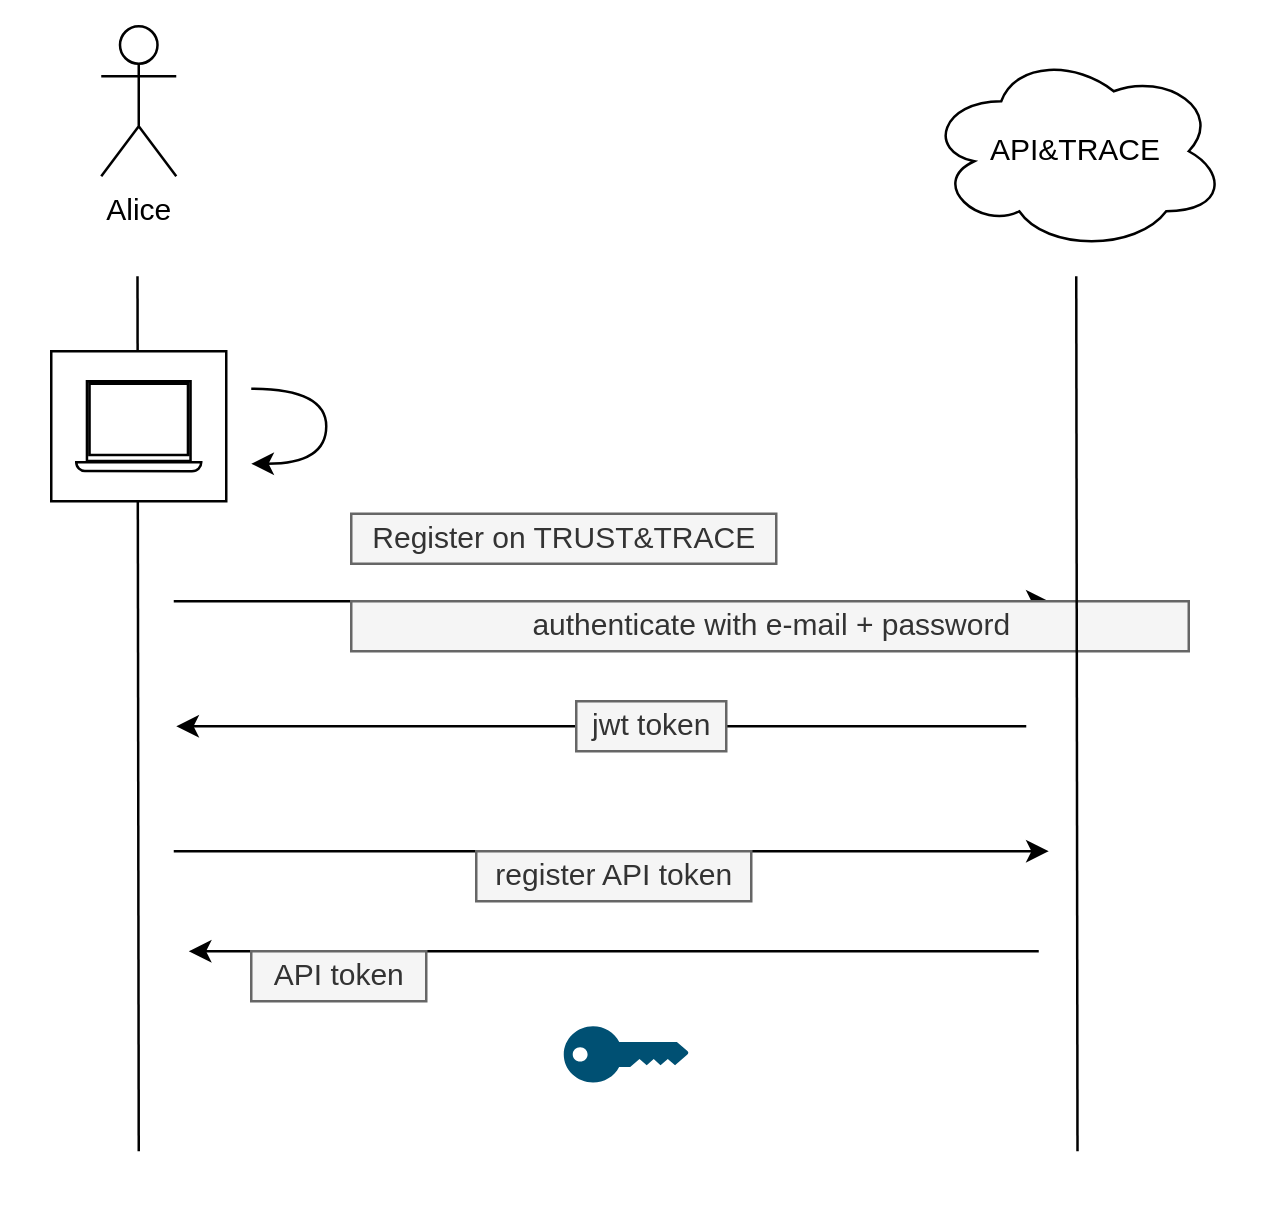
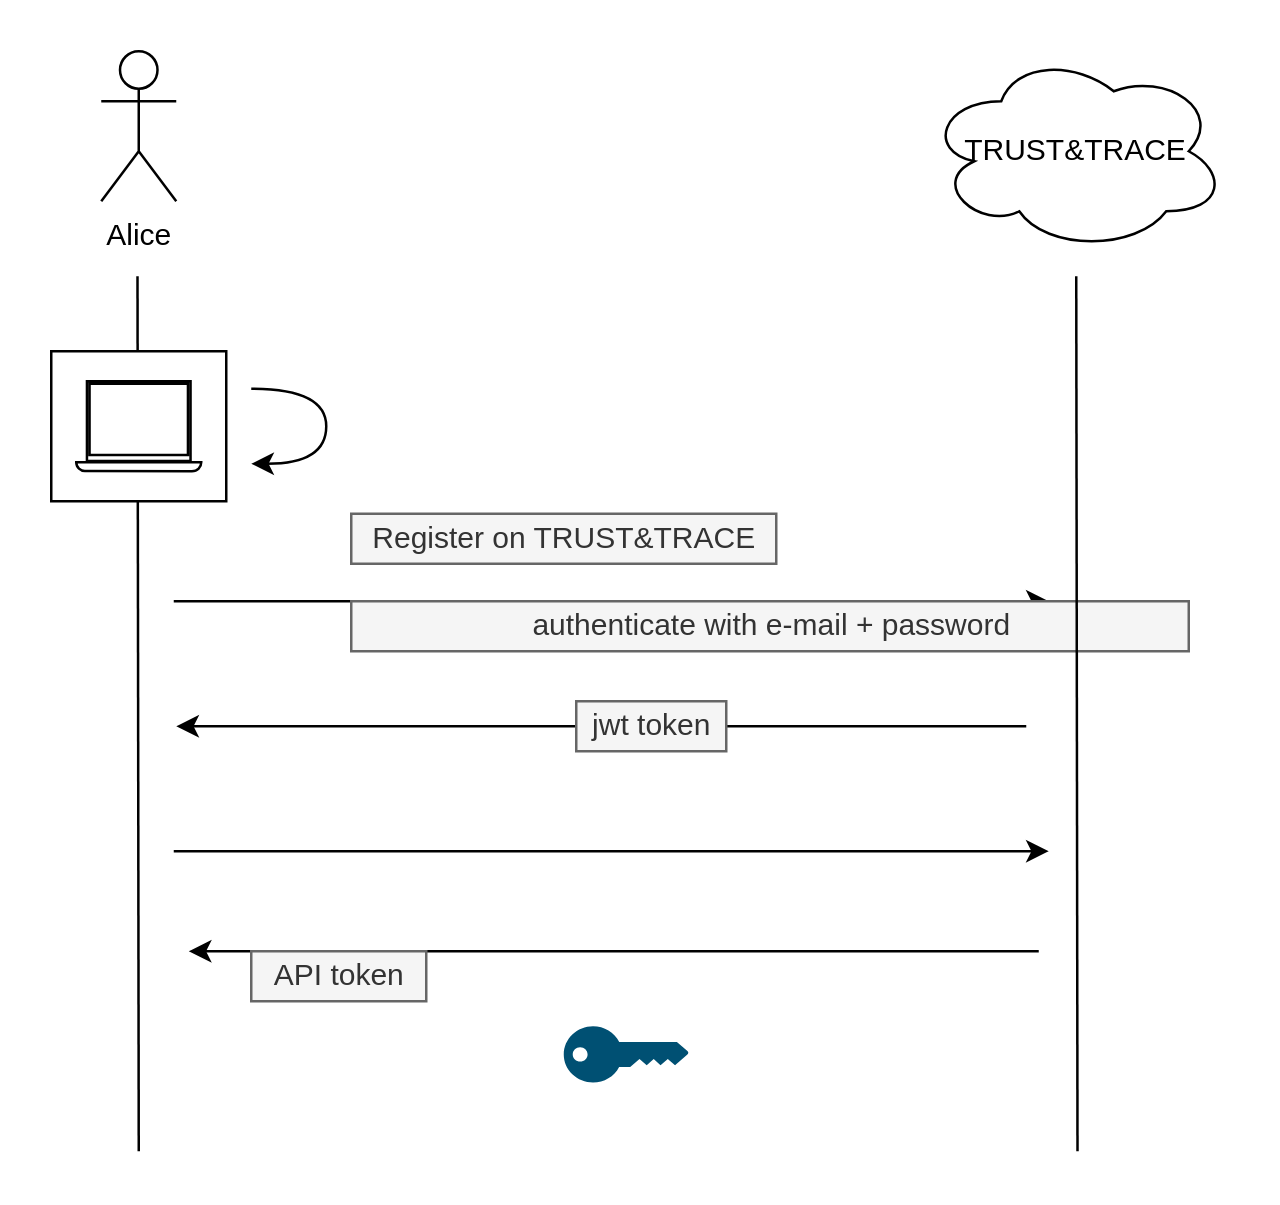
node "Alice": moved (139, 101) -> (139, 126)
node "API&TRACE": label "API&TRACE" -> "TRUST&TRACE"
node "register API token": removed
